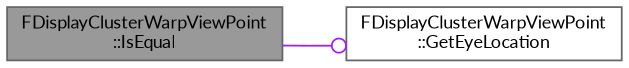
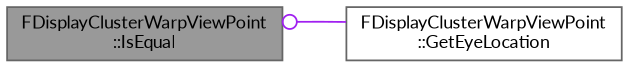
edge "FDisplayClusterWarpViewPoint ::IsEqual" -> "FDisplayClusterWarpViewPoint ::GetEyeLocation": reversed
